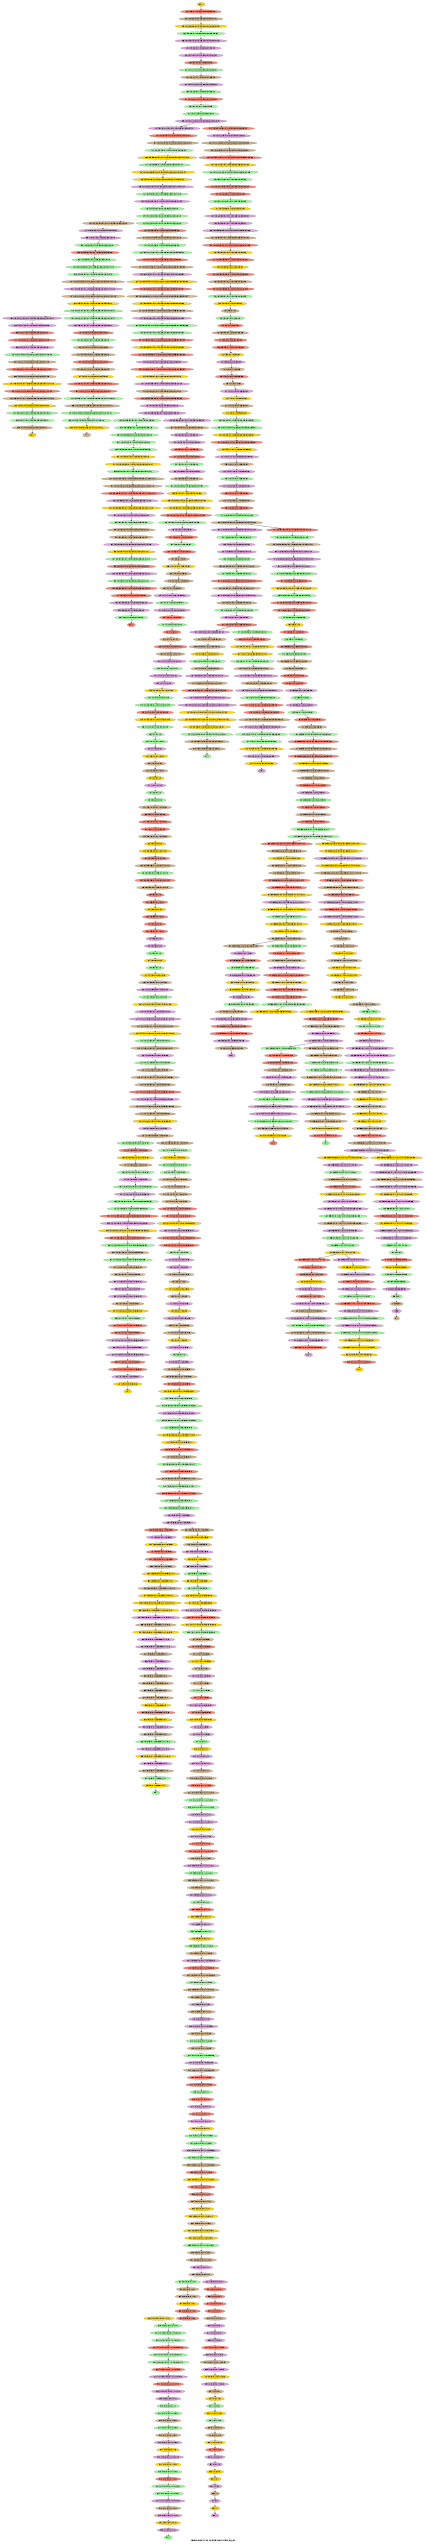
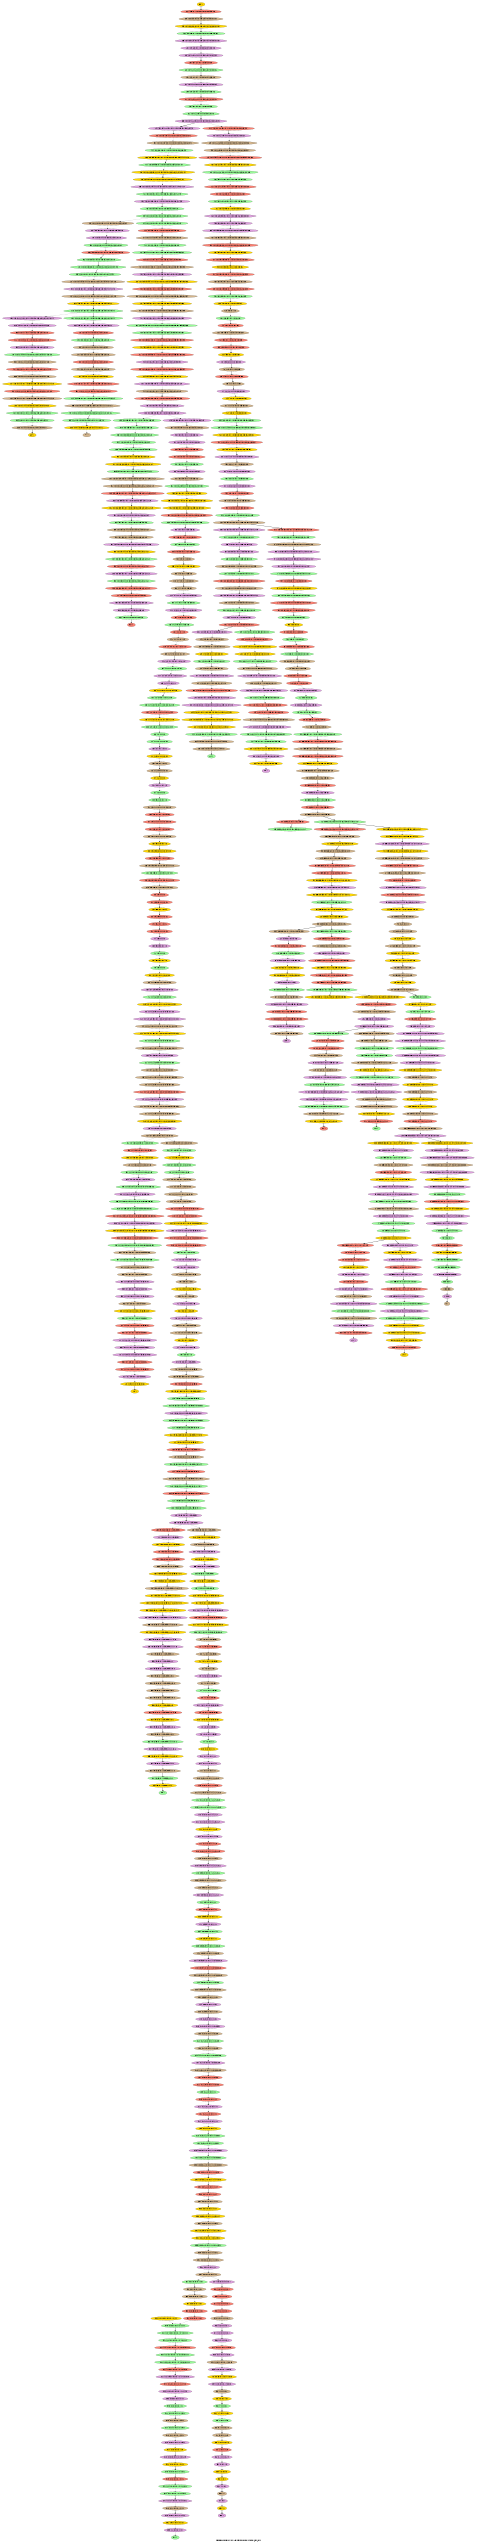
edge "815 | 305 342 348 : 0 1 2 3 234 235 236 266 267" -> "414 | 305 341 342 348 : 0 1 2 3 234 235 236 265 266 267": now "79 | 305 311 348 : 0 1 2 3 234 235 236" -> "414 | 305 341 342 348 : 0 1 2 3 234 235 236 265 266 267"
